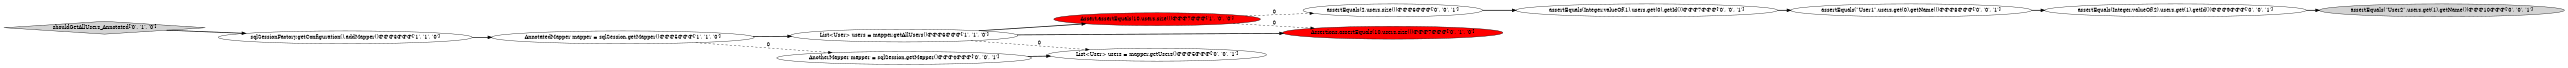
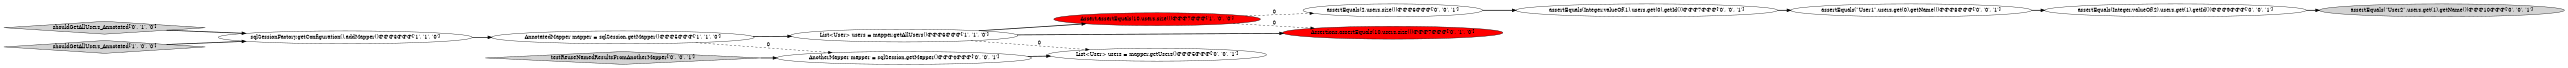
node "shouldGetAllUsers_Annotated['1', '0', '0']": added
node "testReuseNamedResultsFromAnotherMapper['0', '0', '1']": added
